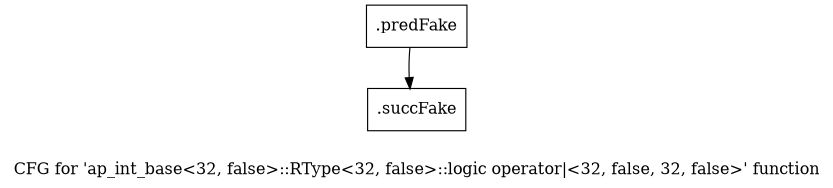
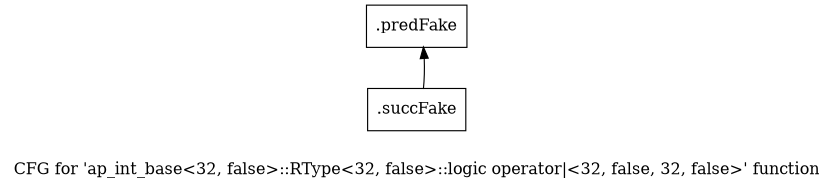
edge ".predFake" -> ".succFake": reversed
